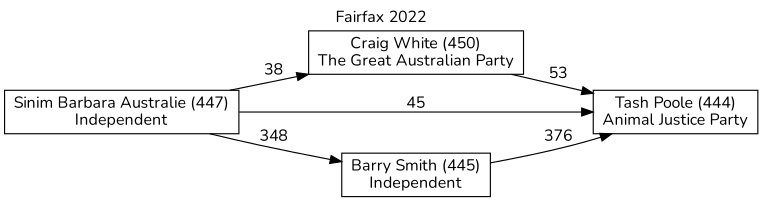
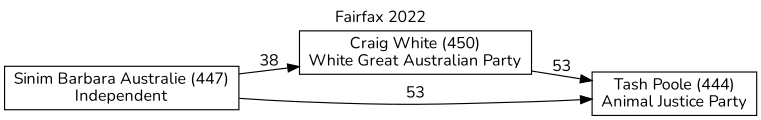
node "Craig White (450) The Great Australian Party": label "Craig White (450) The Great Australian Party" -> "Craig White (450) White Great Australian Party"
edge "Sinim Barbara Australie (447) Independent" -> "Tash Poole (444) Animal Justice Party": label "45" -> "53"
node "Barry Smith (445) Independent": removed
